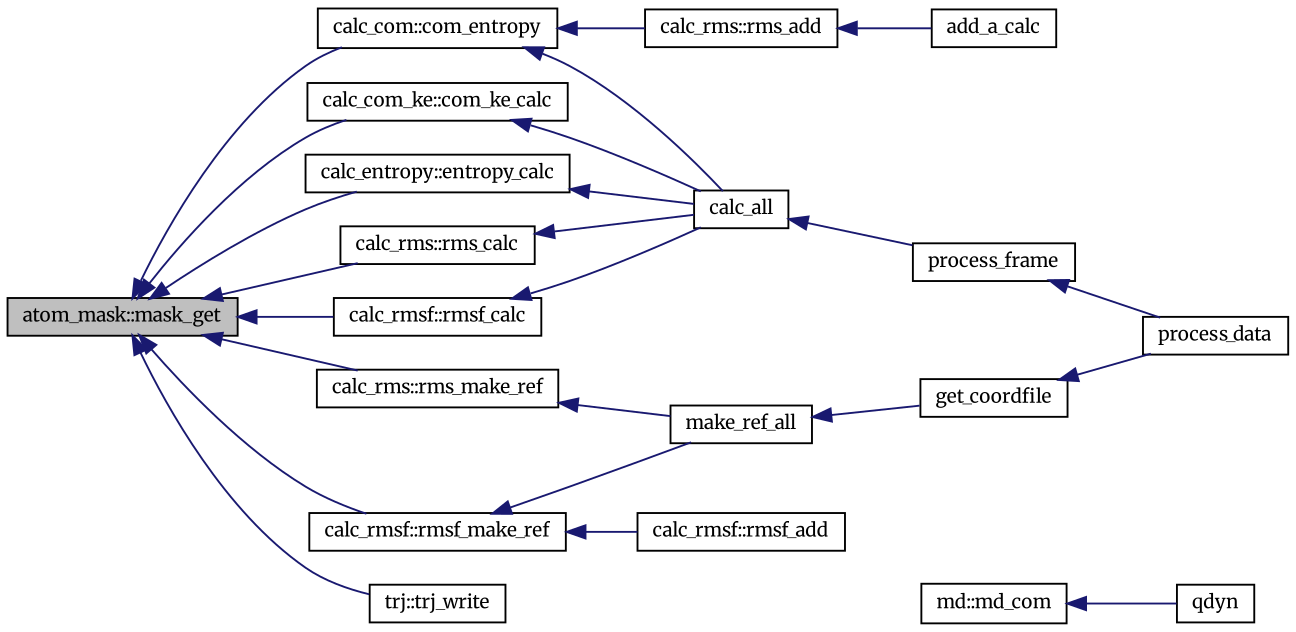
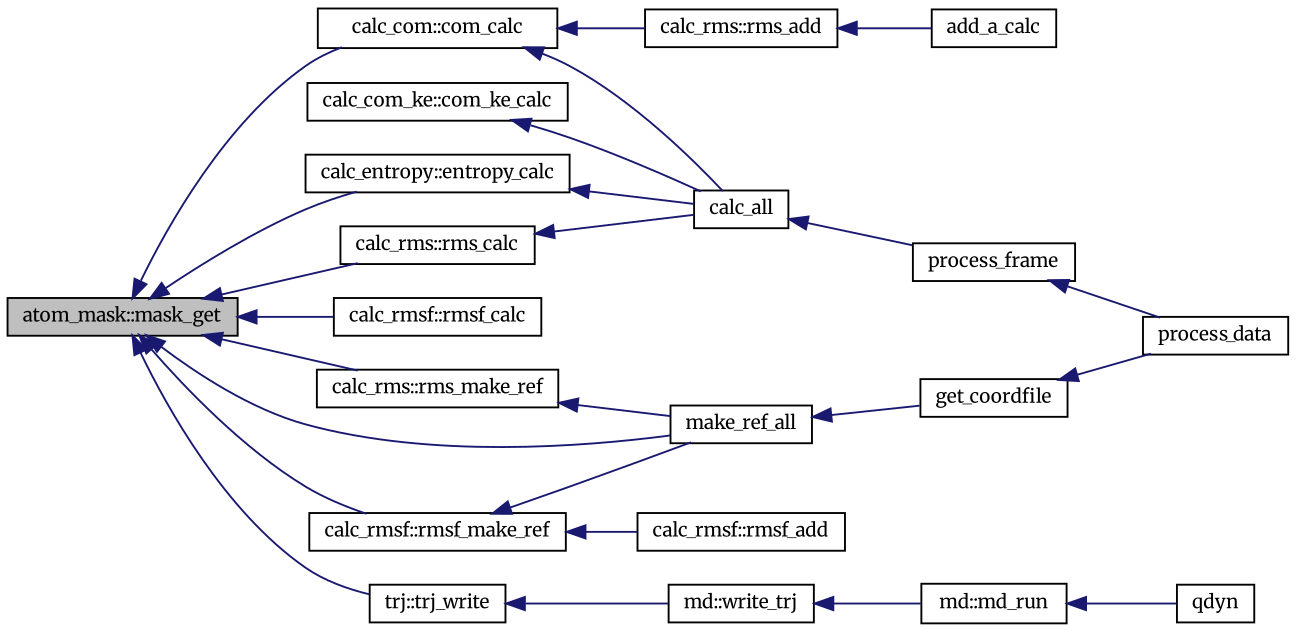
node "calc_com::com_entropy": label "calc_com::com_entropy" -> "calc_com::com_calc"
edge "calc_com_ke::com_ke_calc" -> "atom_mask::mask_get": now "make_ref_all" -> "atom_mask::mask_get"
edge "calc_all" -> "calc_rmsf::rmsf_calc": removed
node "md::write_trj": added
node "md::md_com": label "md::md_com" -> "md::md_run"
